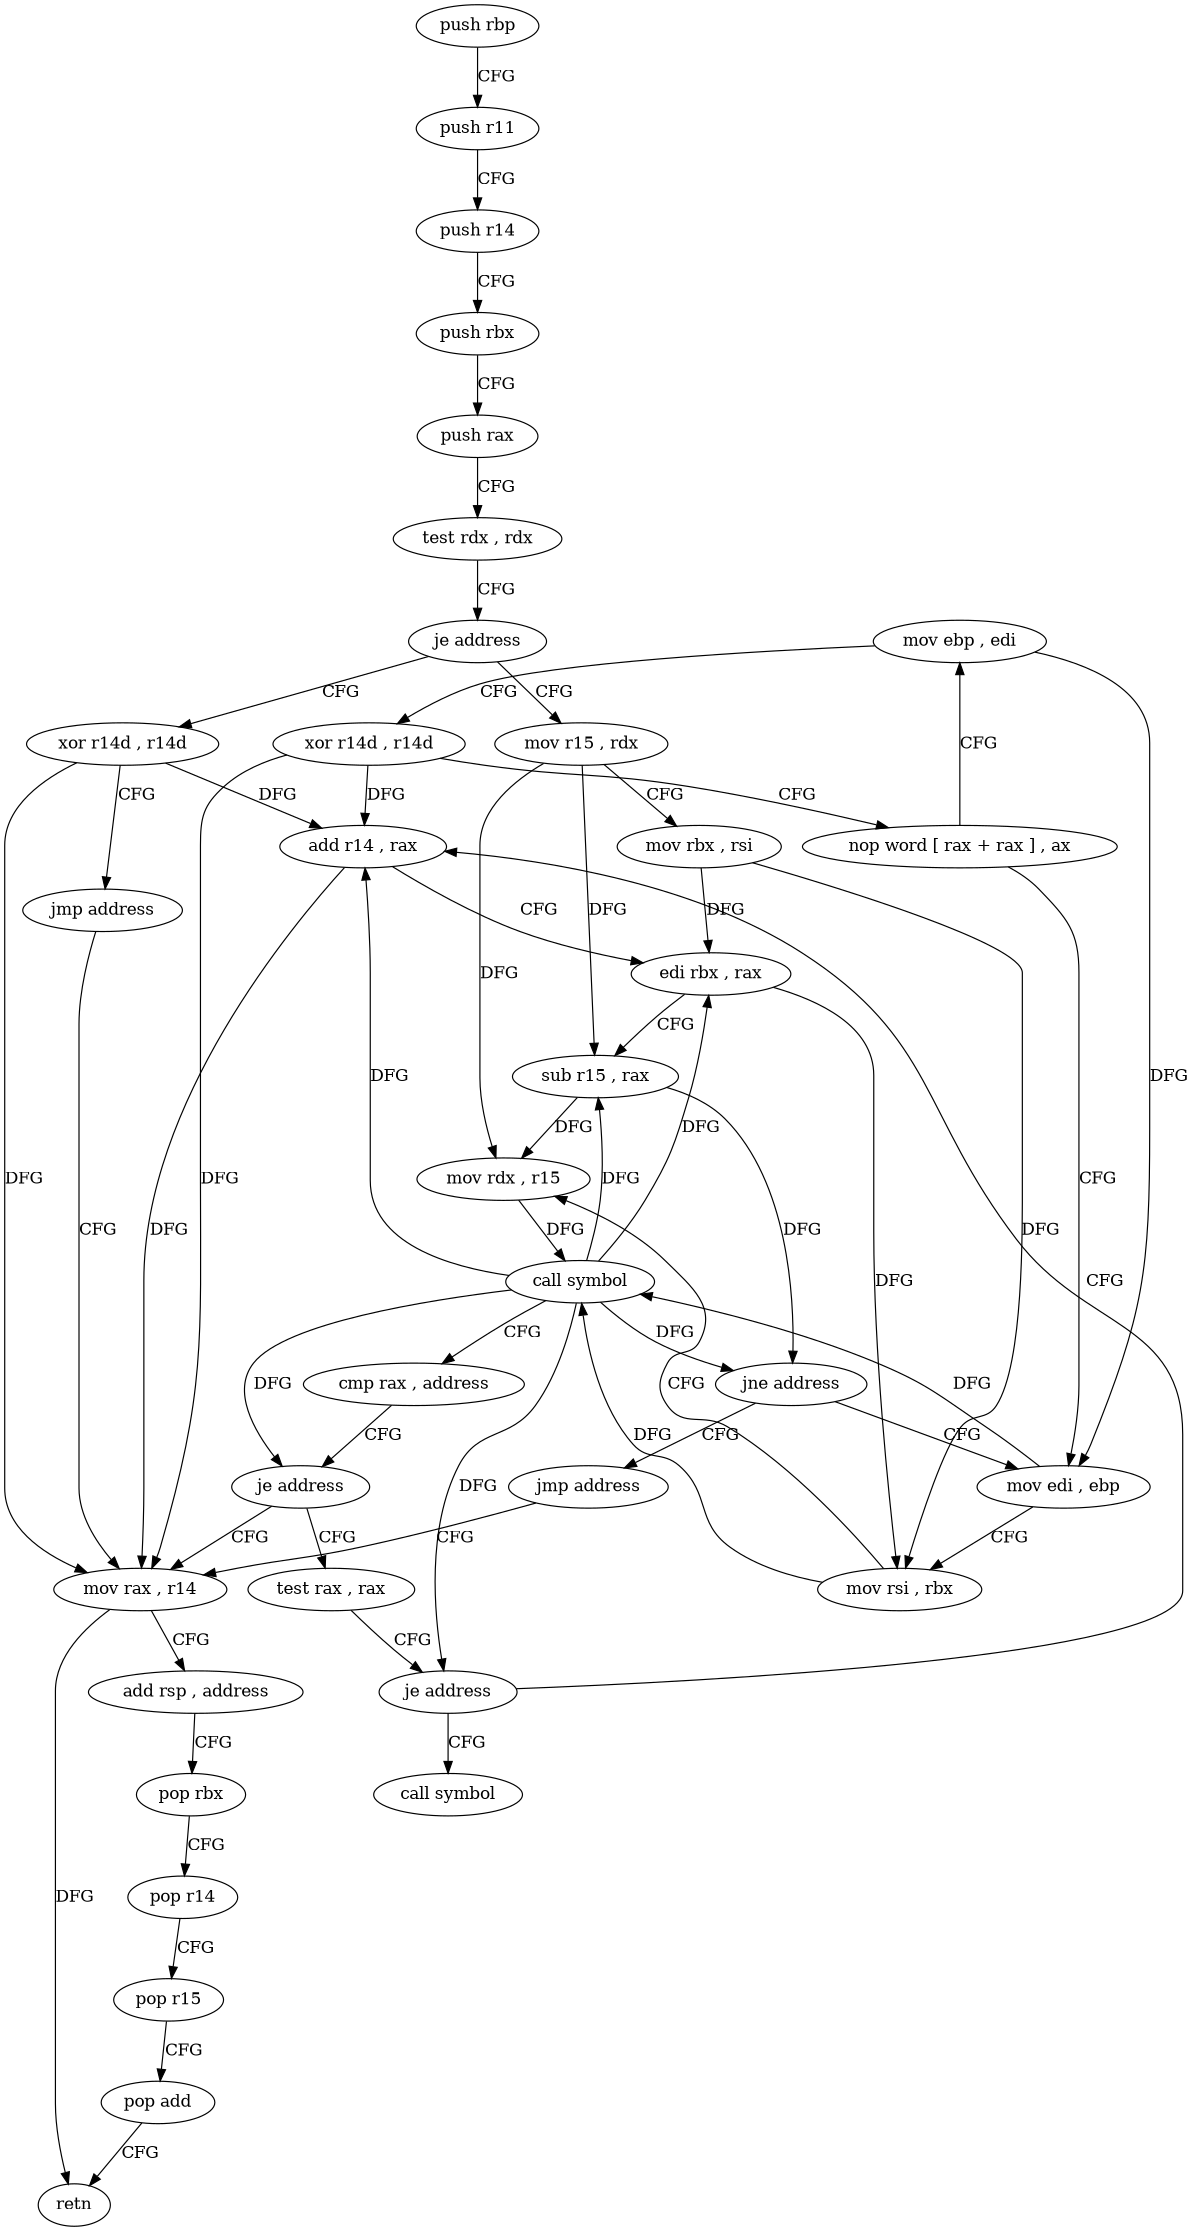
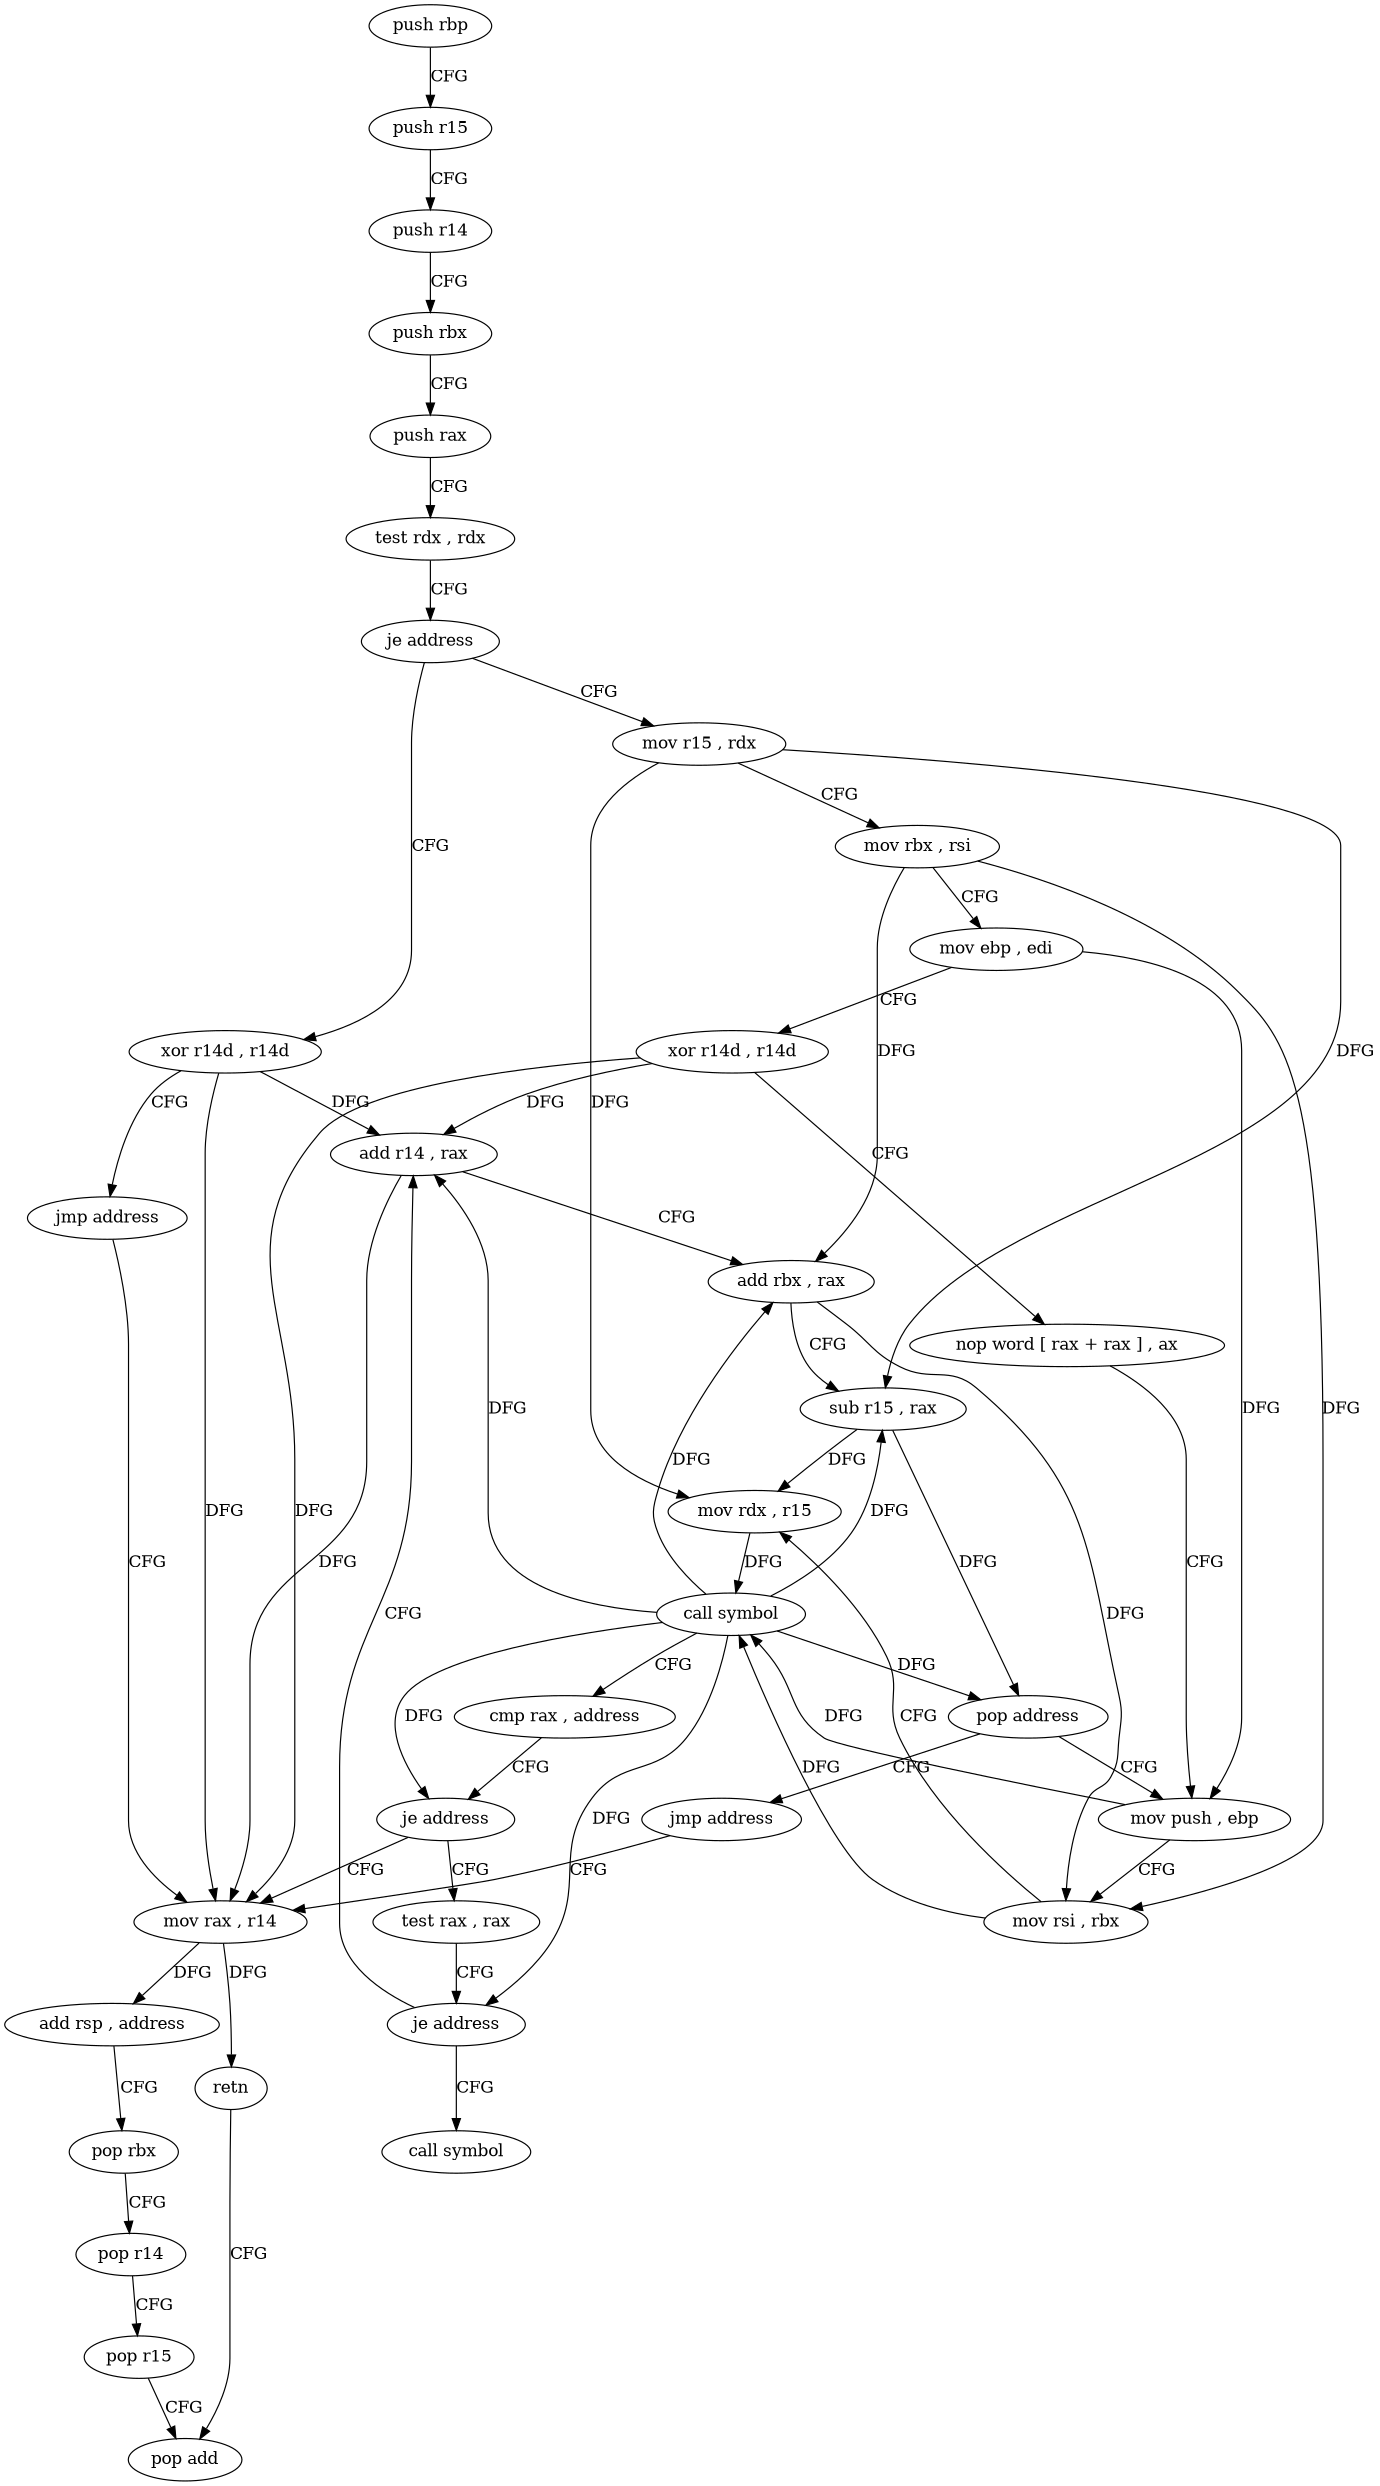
node "push r11": label "push r11" -> "push r15"
edge "nop word [ rax + rax ] , ax" -> "mov ebp , edi": now "mov rbx , rsi" -> "mov ebp , edi"
node "edi rbx , rax": label "edi rbx , rax" -> "add rbx , rax"
node "jne address": label "jne address" -> "pop address"
node "mov edi , ebp": label "mov edi , ebp" -> "mov push , ebp"
edge "mov rax , r14" -> "add rsp , address": label "CFG" -> "DFG"
edge "pop add" -> "retn": reversed
